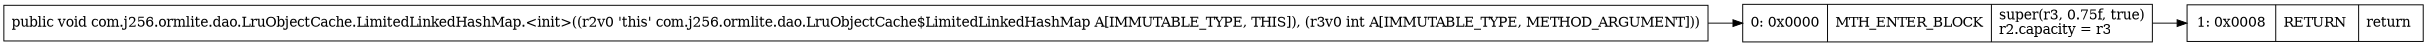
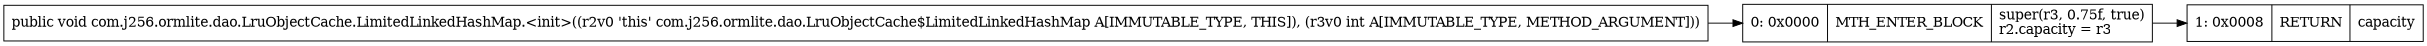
node "1: 0x0008": text "return" -> "capacity"
